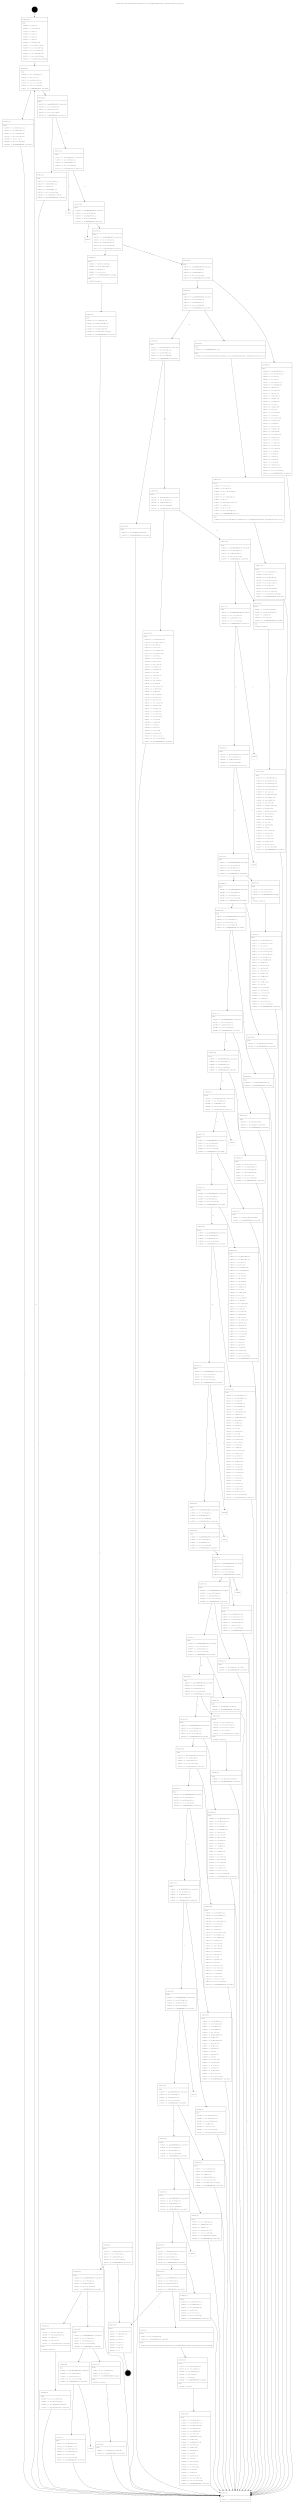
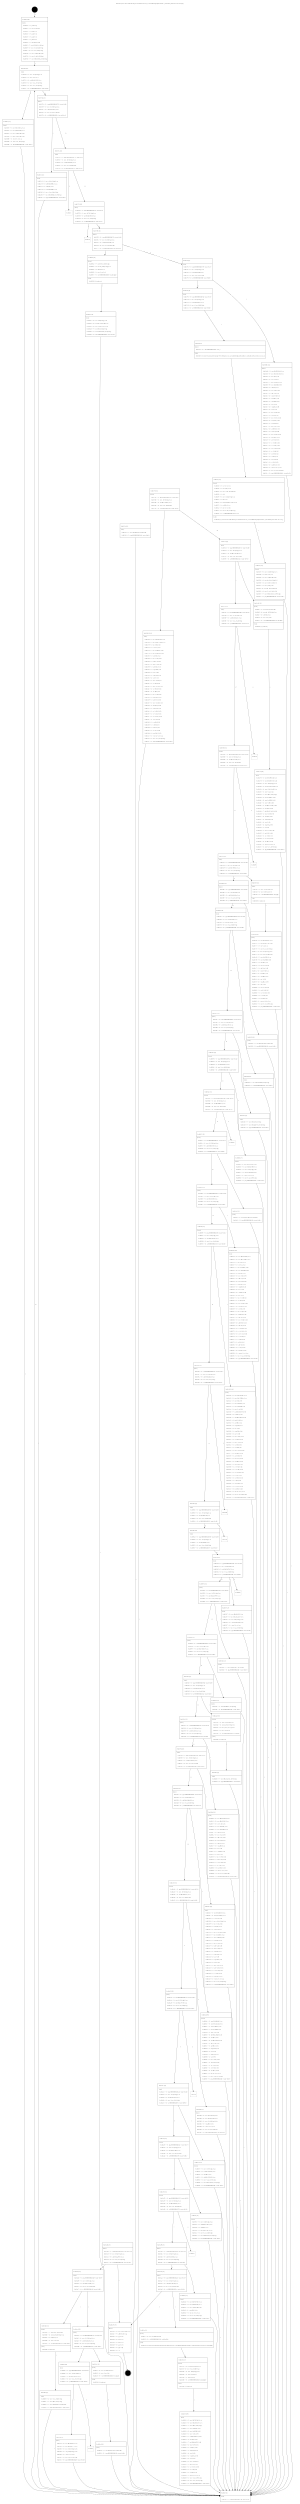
node "0x4017b4 [25]": removed
